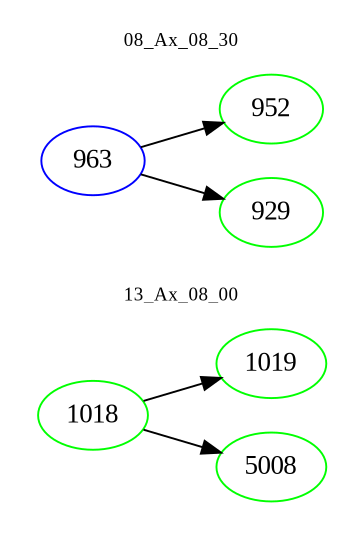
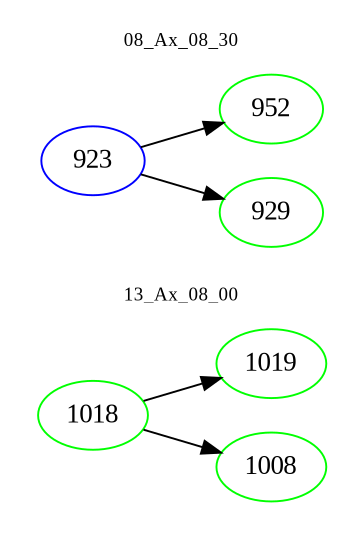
node "963": label "963" -> "923"
node "5008": label "5008" -> "1008"
